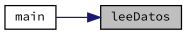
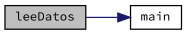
edge "main" -> "leeDatos": reversed
